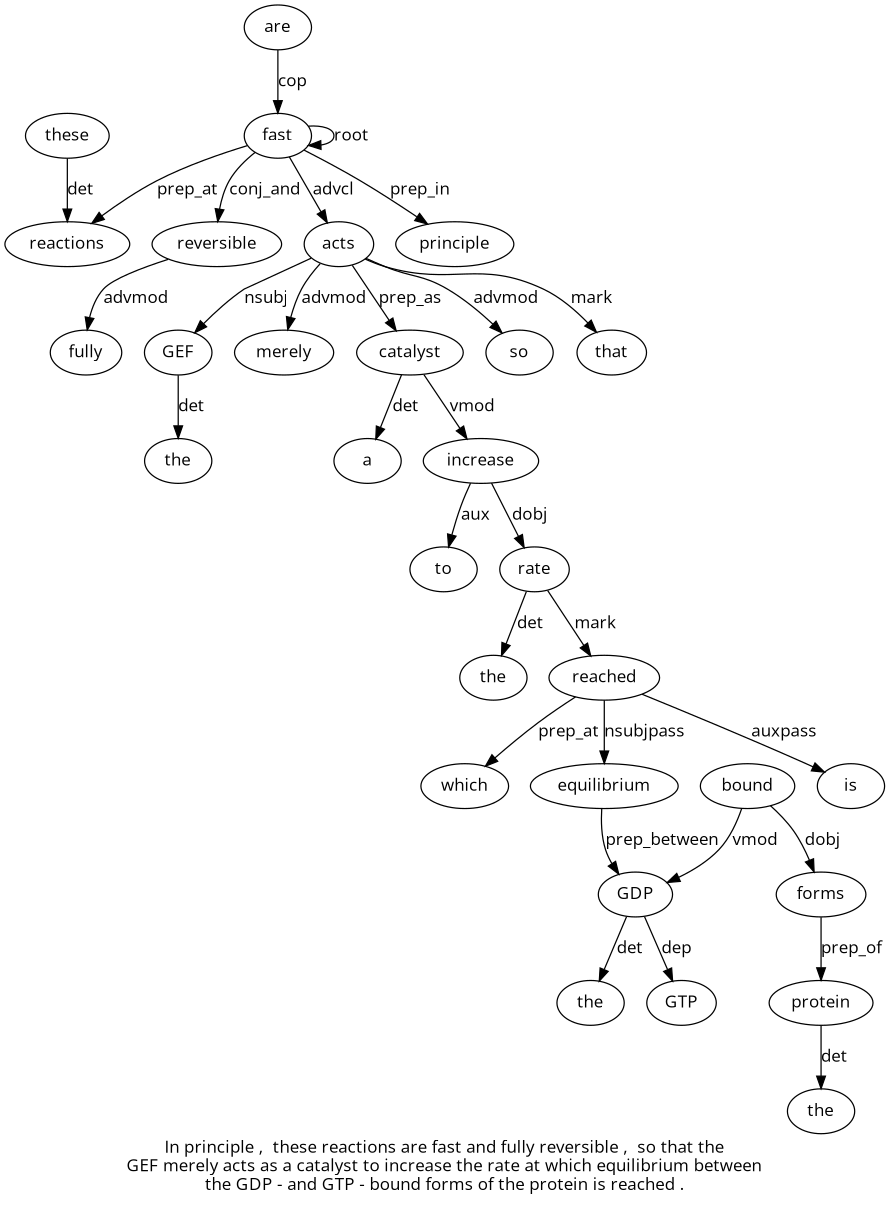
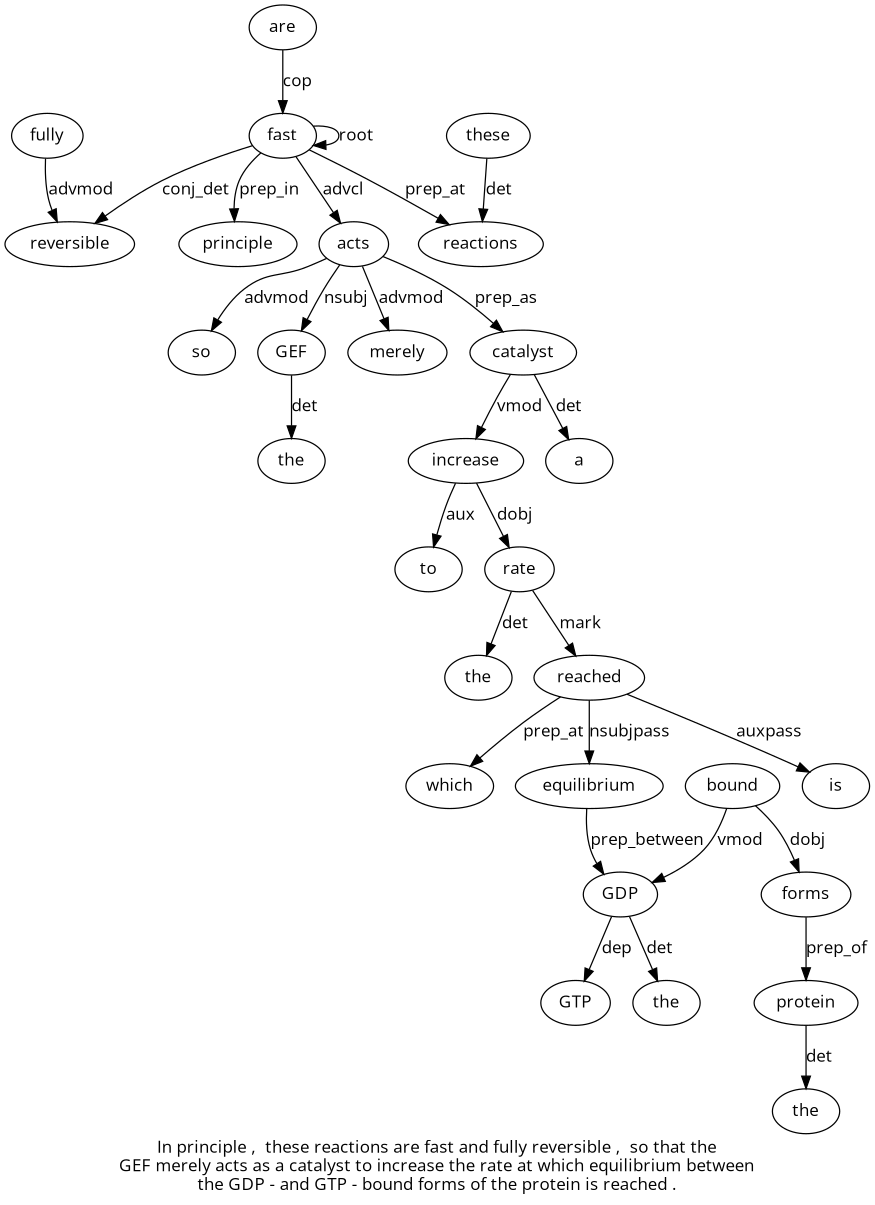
edge "fast" -> "reversible": label "conj_and" -> "conj_det"
edge "reversible" -> "fully": reversed
node "that": removed
